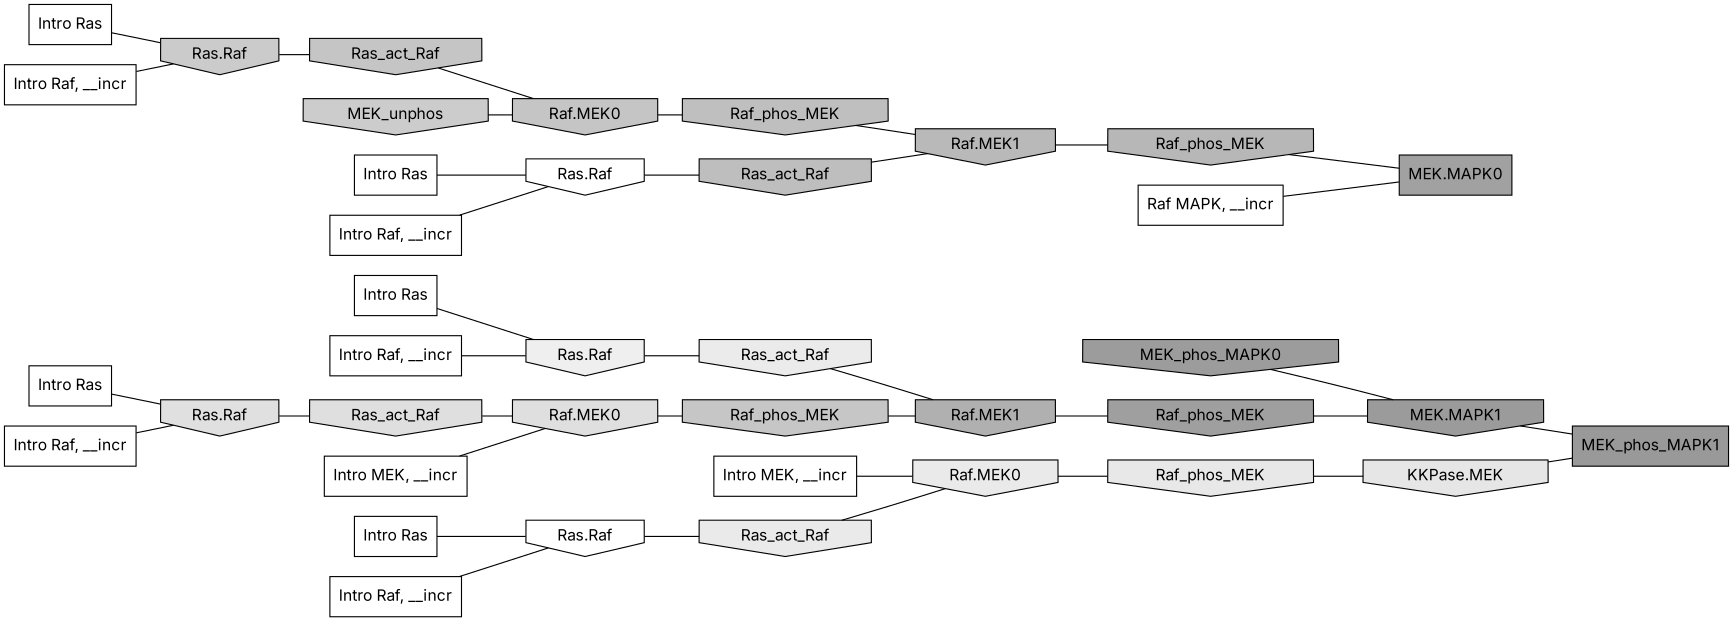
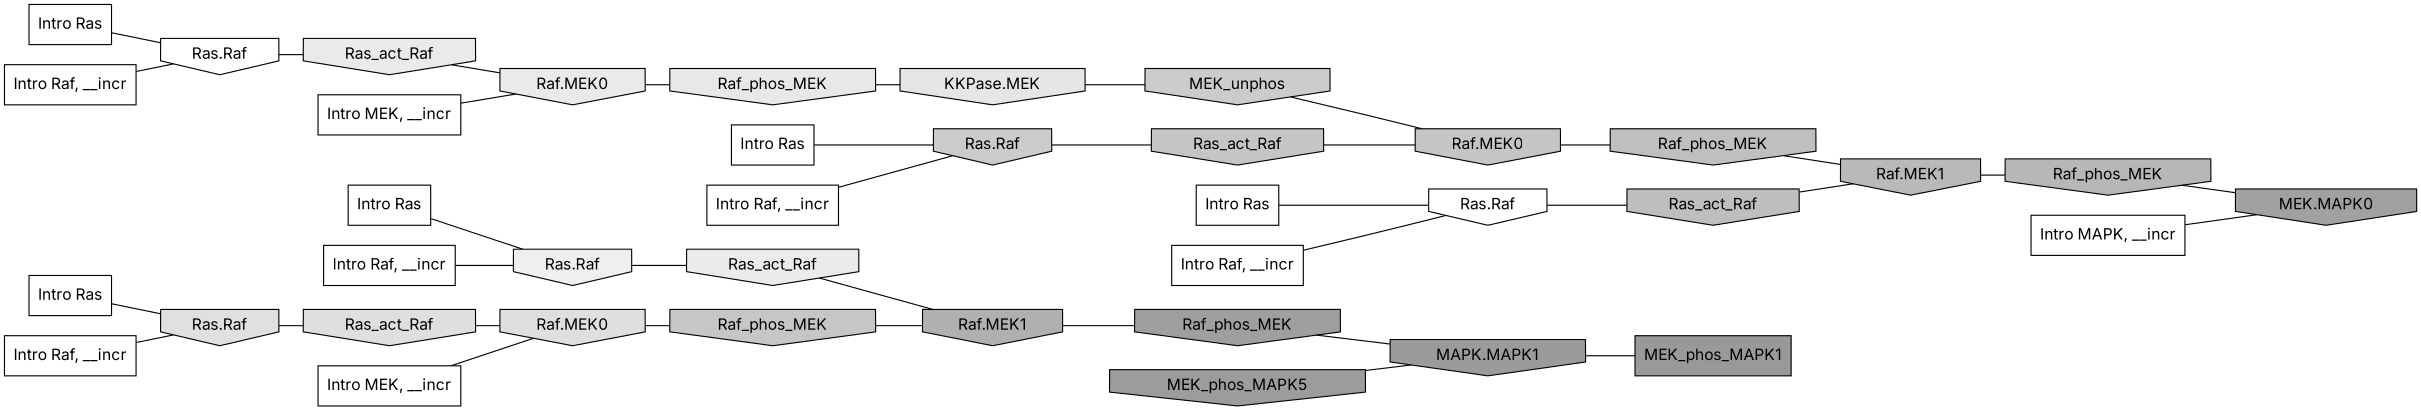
node "MEK.MAPK0": shape box -> invhouse
node "Raf MAPK, __incr": label "Raf MAPK, __incr" -> "Intro MAPK, __incr"
node "MEK_phos_MAPK0": label "MEK_phos_MAPK0" -> "MEK_phos_MAPK5"
node "MEK.MAPK1": label "MEK.MAPK1" -> "MAPK.MAPK1"
edge "MEK_phos_MAPK1" -- "KKPase.MEK": now "MEK_unphos" -- "KKPase.MEK"
